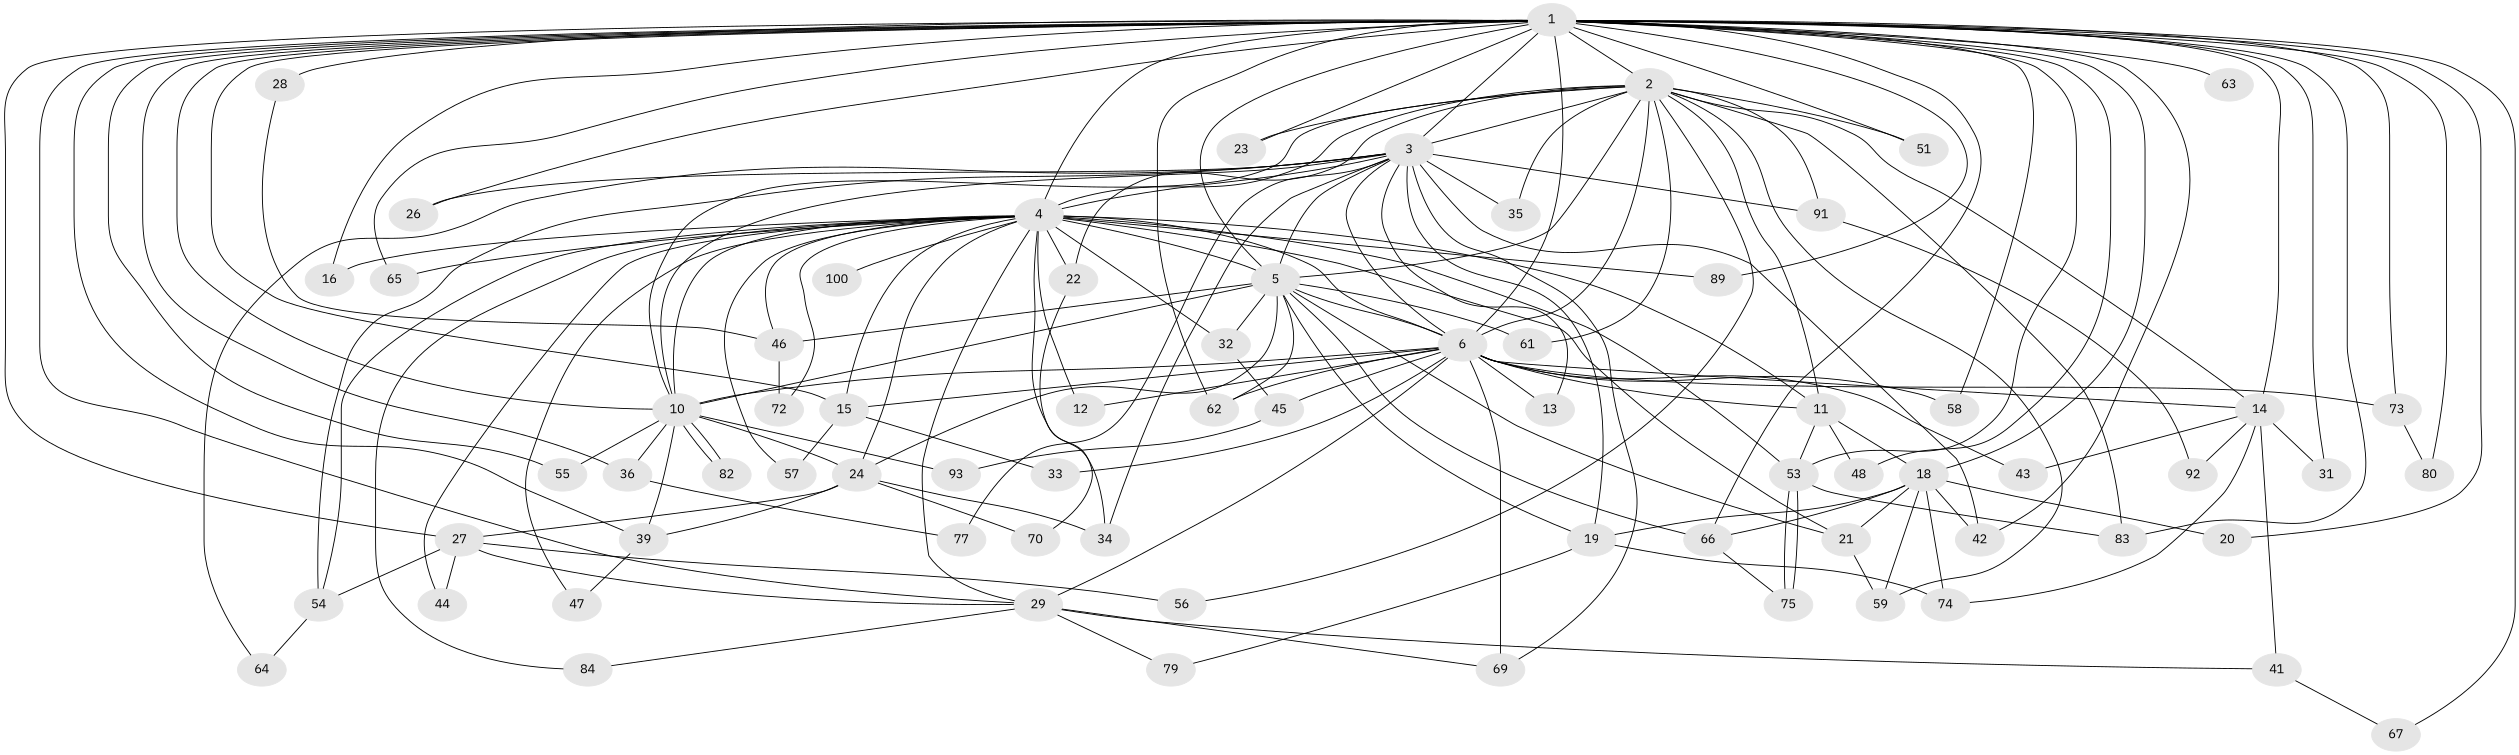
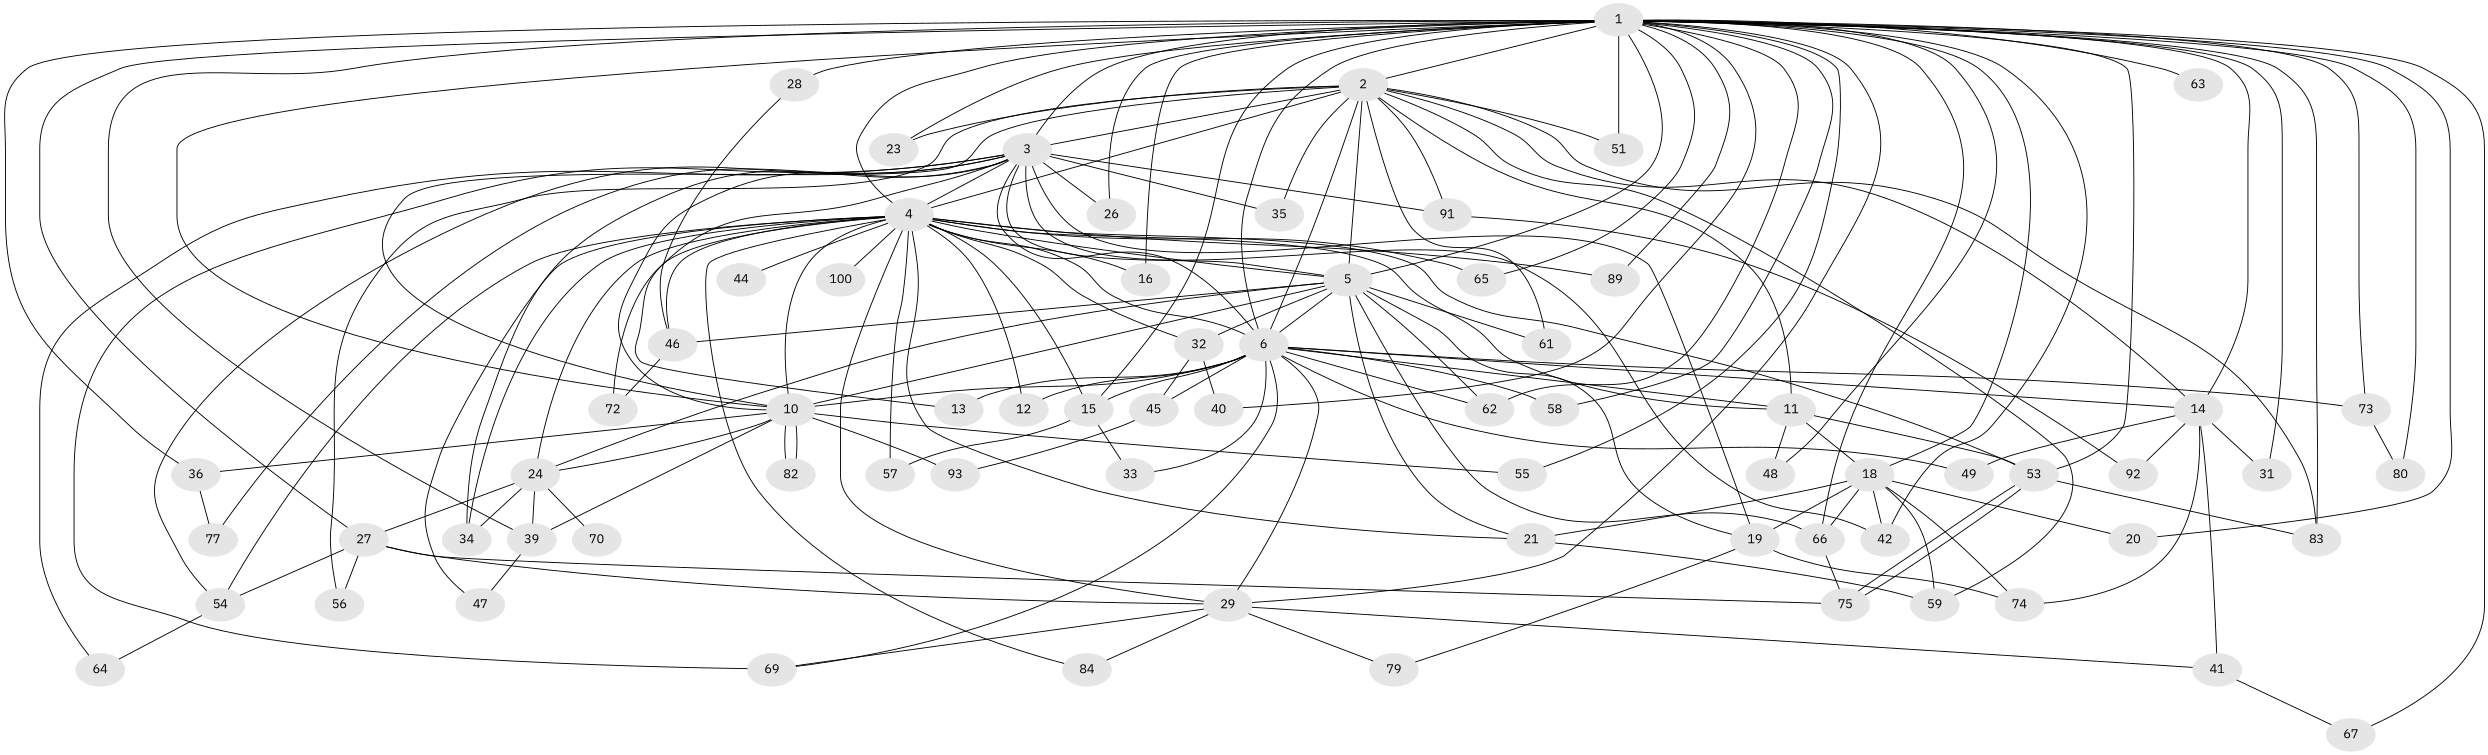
node "22": removed
node "40": added
node "43": label "43" -> "49"
edge "27" -- "44": now "27" -- "75"
